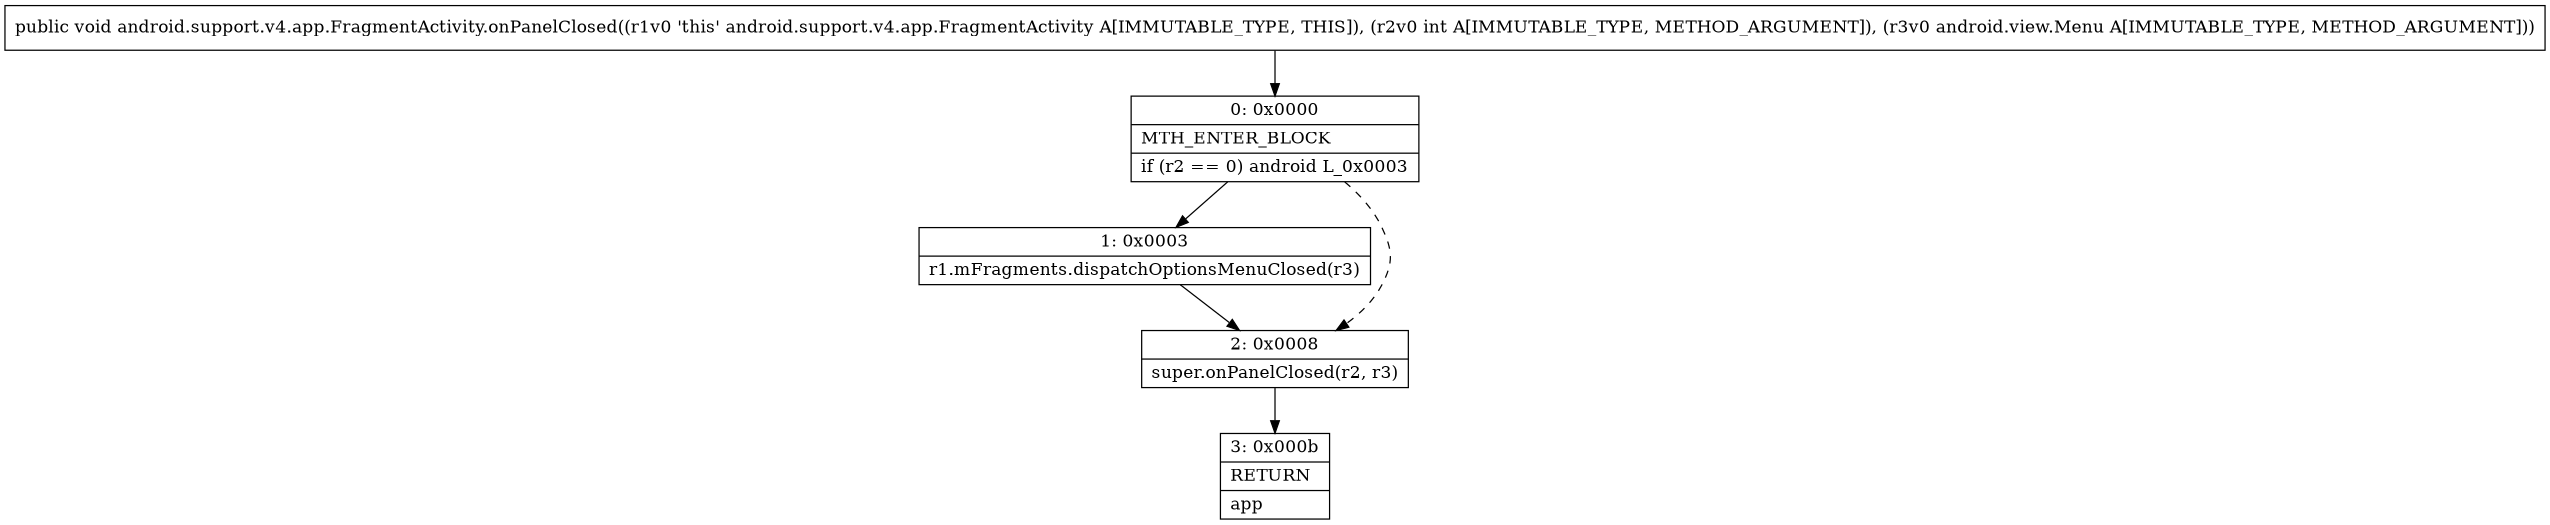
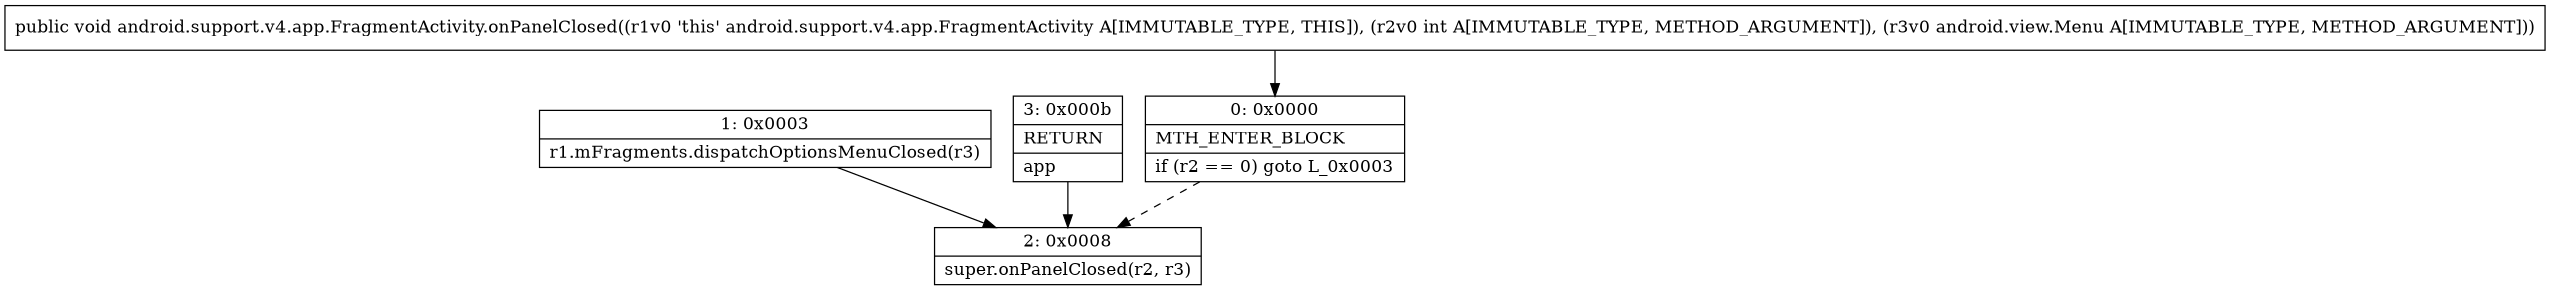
node "0: 0x0000": text "if (r2 == 0) android L_0x0003" -> "if (r2 == 0) goto L_0x0003"
edge "0: 0x0000" -> "1: 0x0003": removed
edge "2: 0x0008" -> "3: 0x000b": reversed
